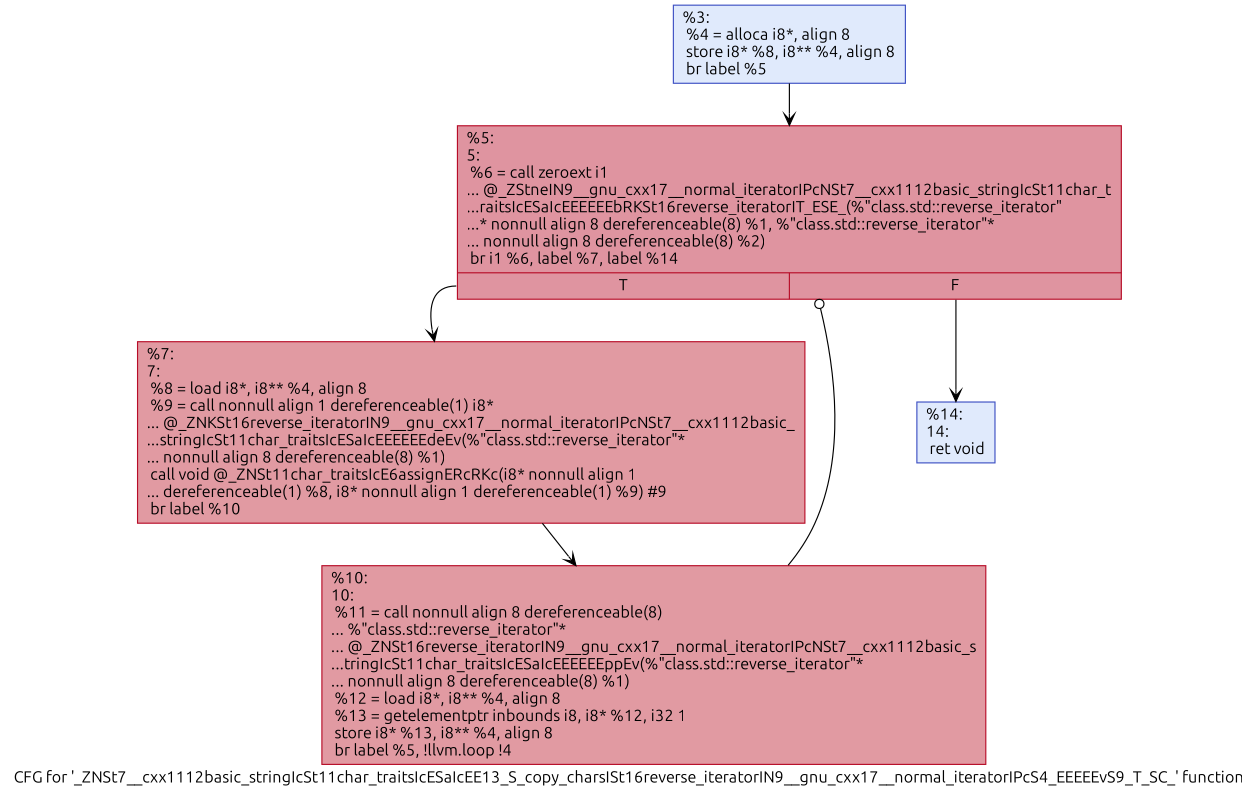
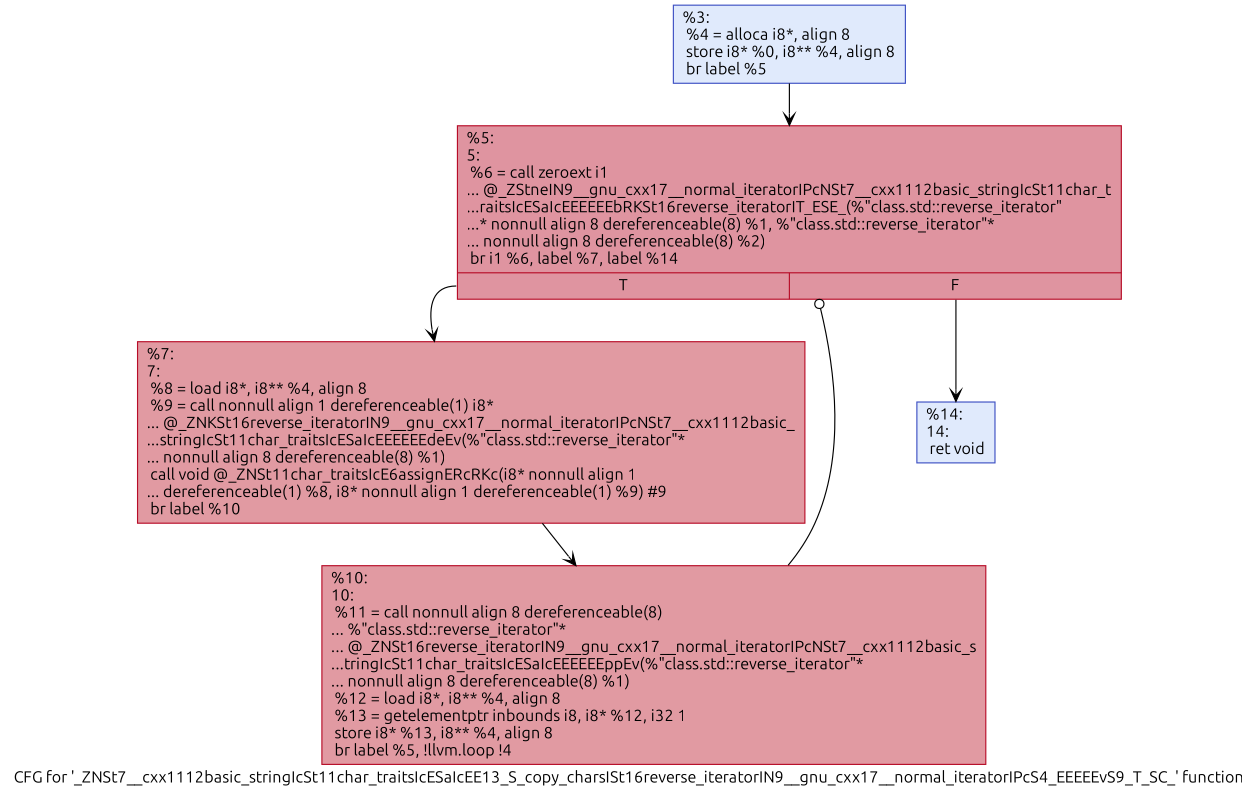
node "%3:": text "store i8* %8, i8** %4, align 8" -> "store i8* %0, i8** %4, align 8"
